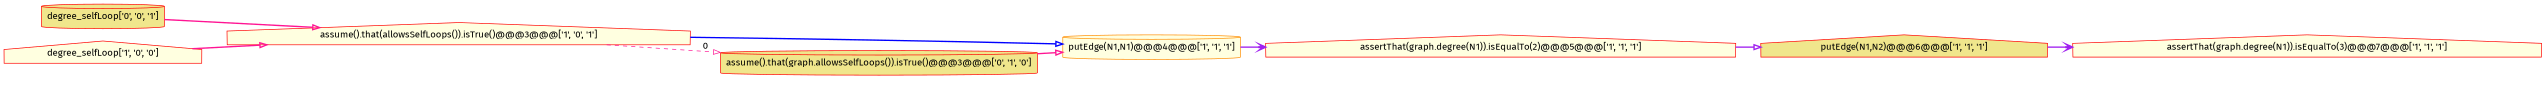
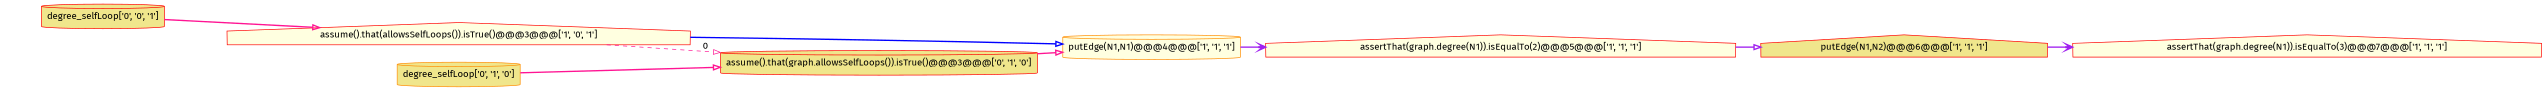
node "degree_selfLoop['1', '0', '0']": removed
node "degree_selfLoop['0', '1', '0']": added
